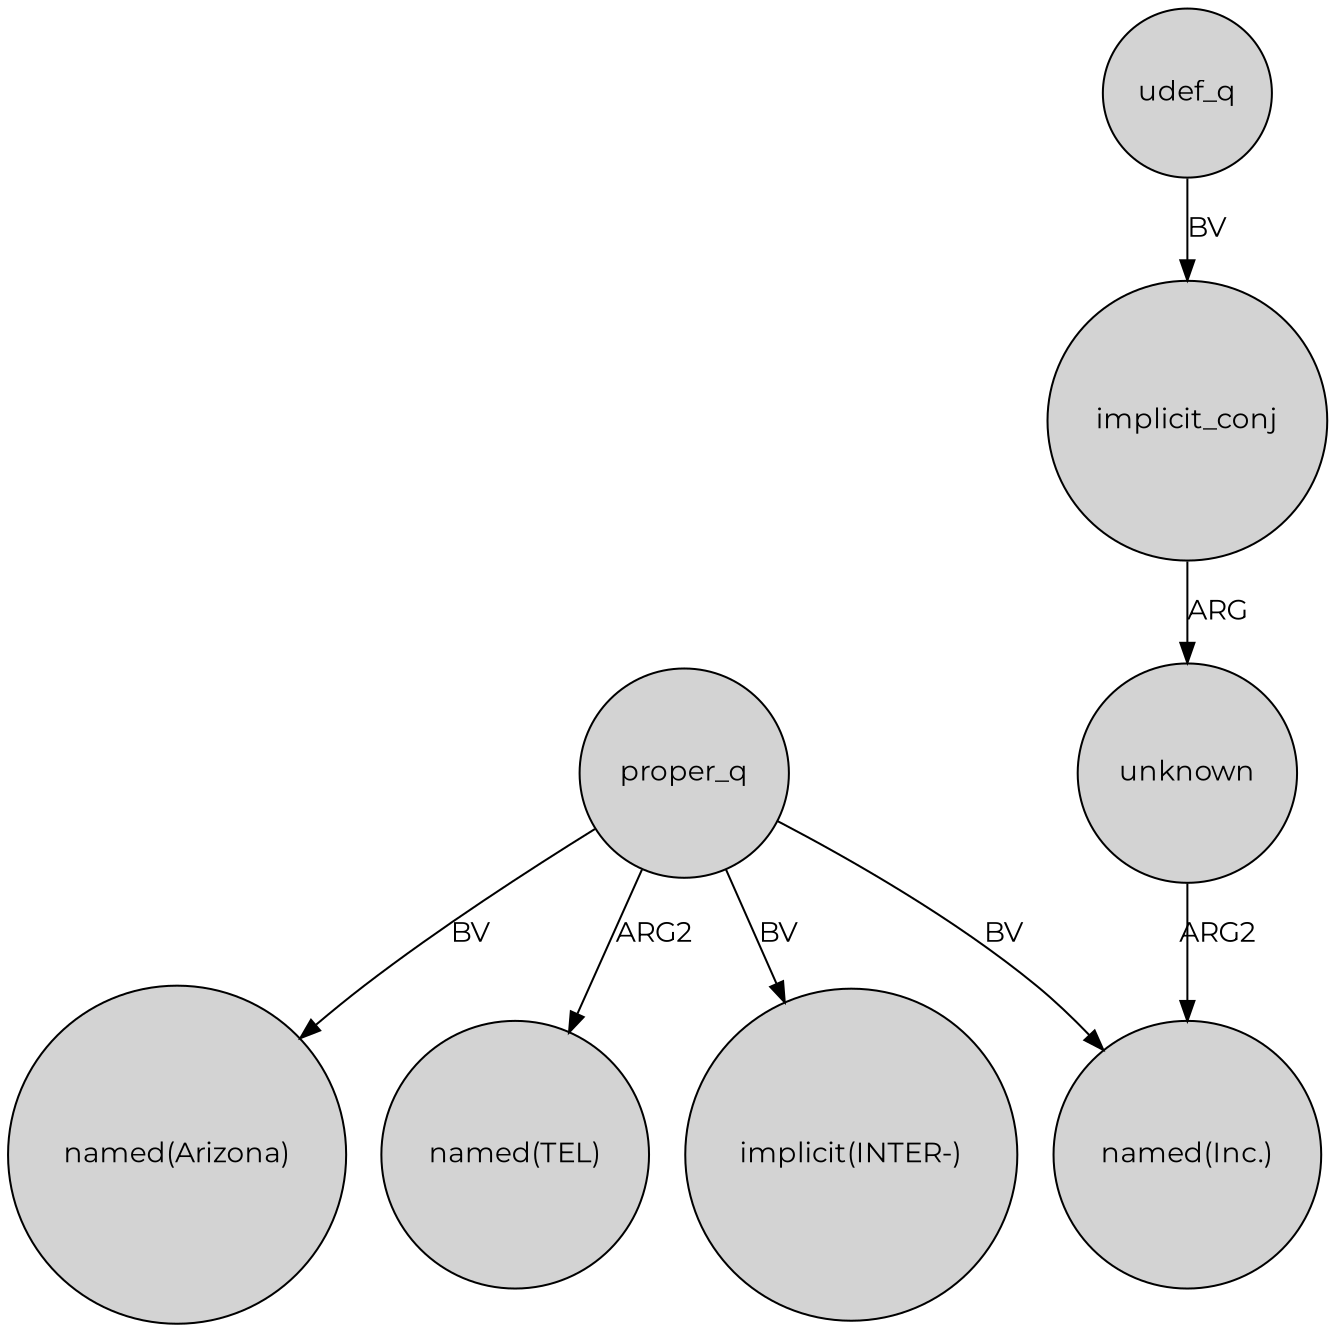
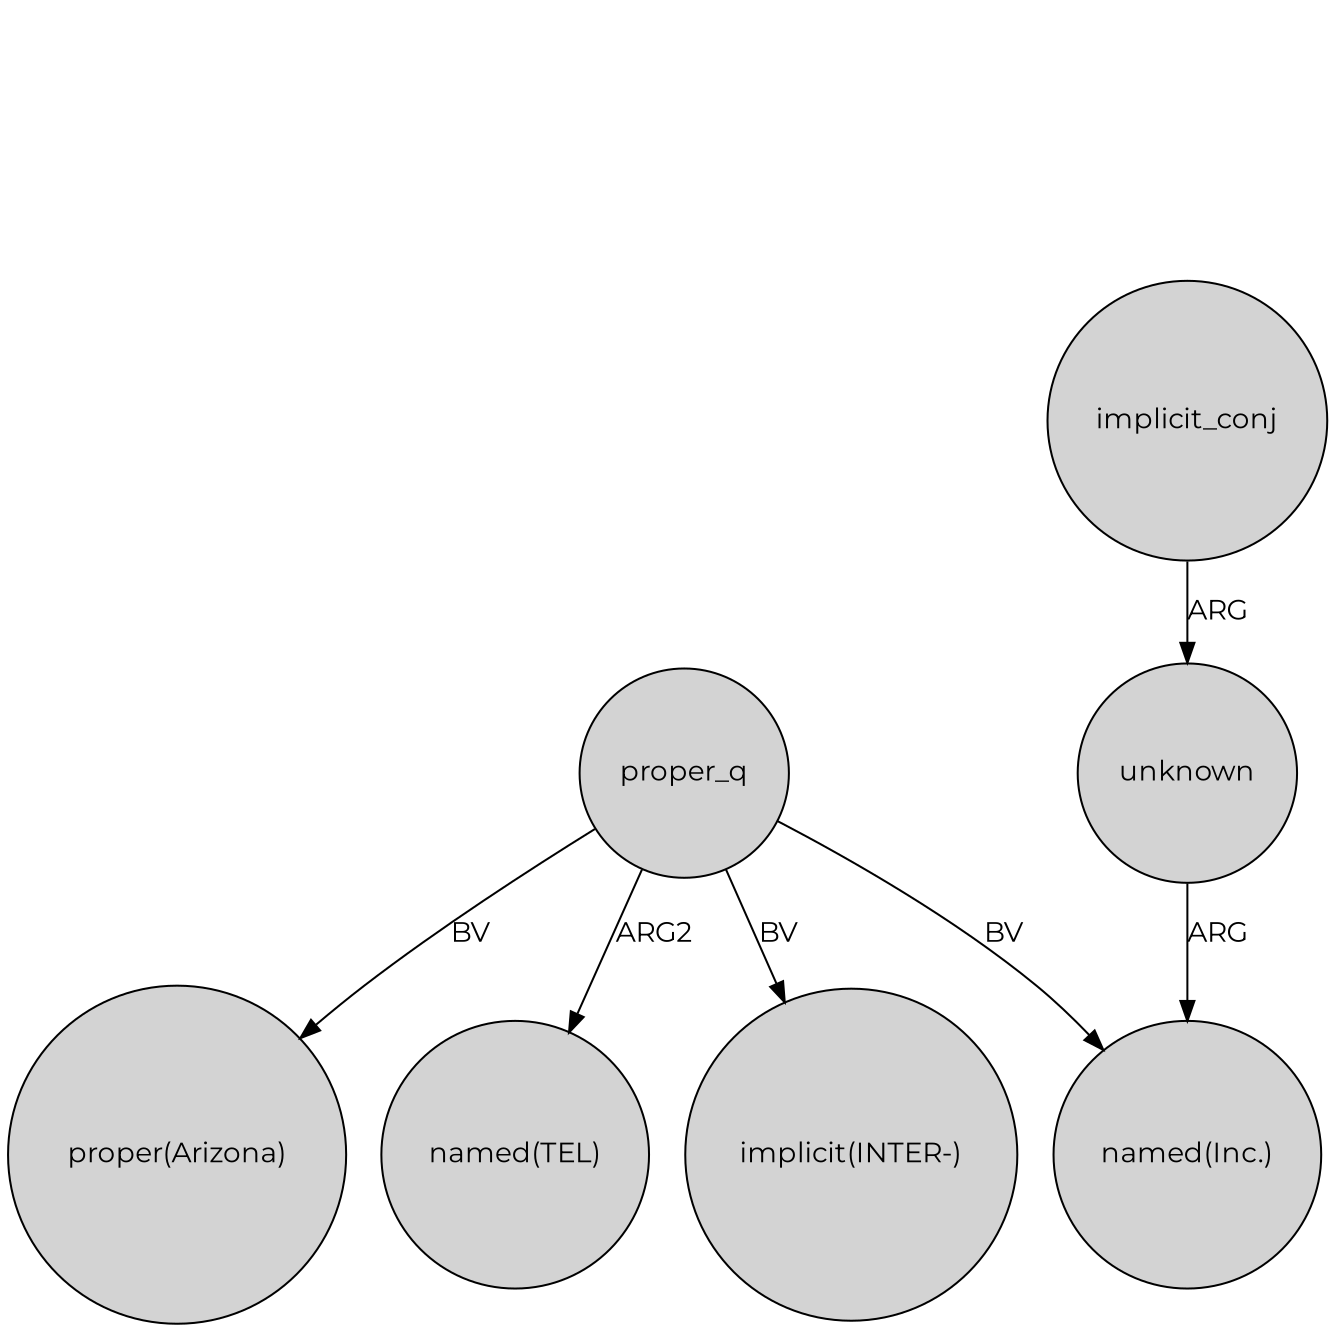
node "udef_q": removed
edge "unknown" -> "named(Inc.)": label "ARG2" -> "ARG"
node "named(Arizona)": label "named(Arizona)" -> "proper(Arizona)"
